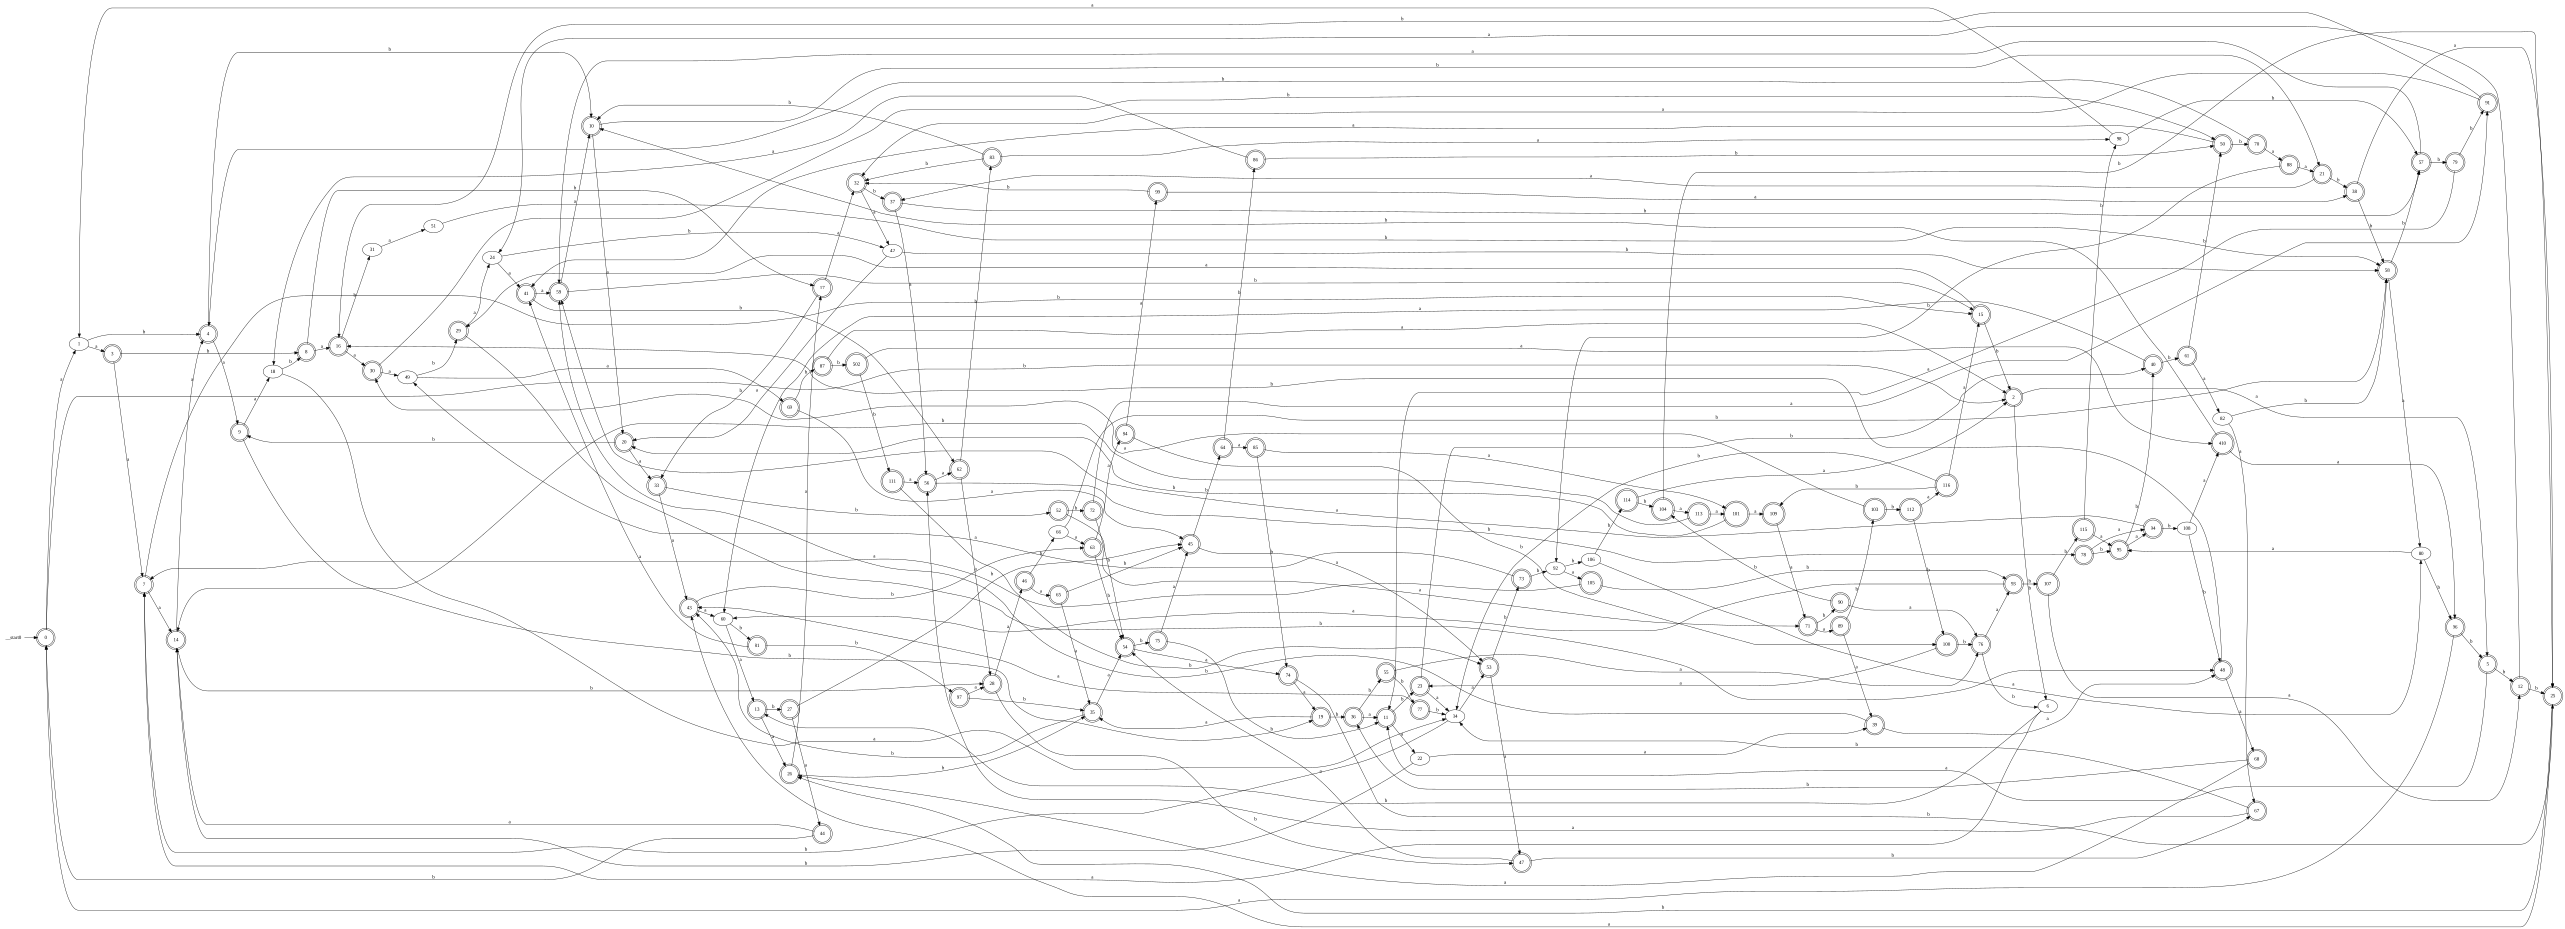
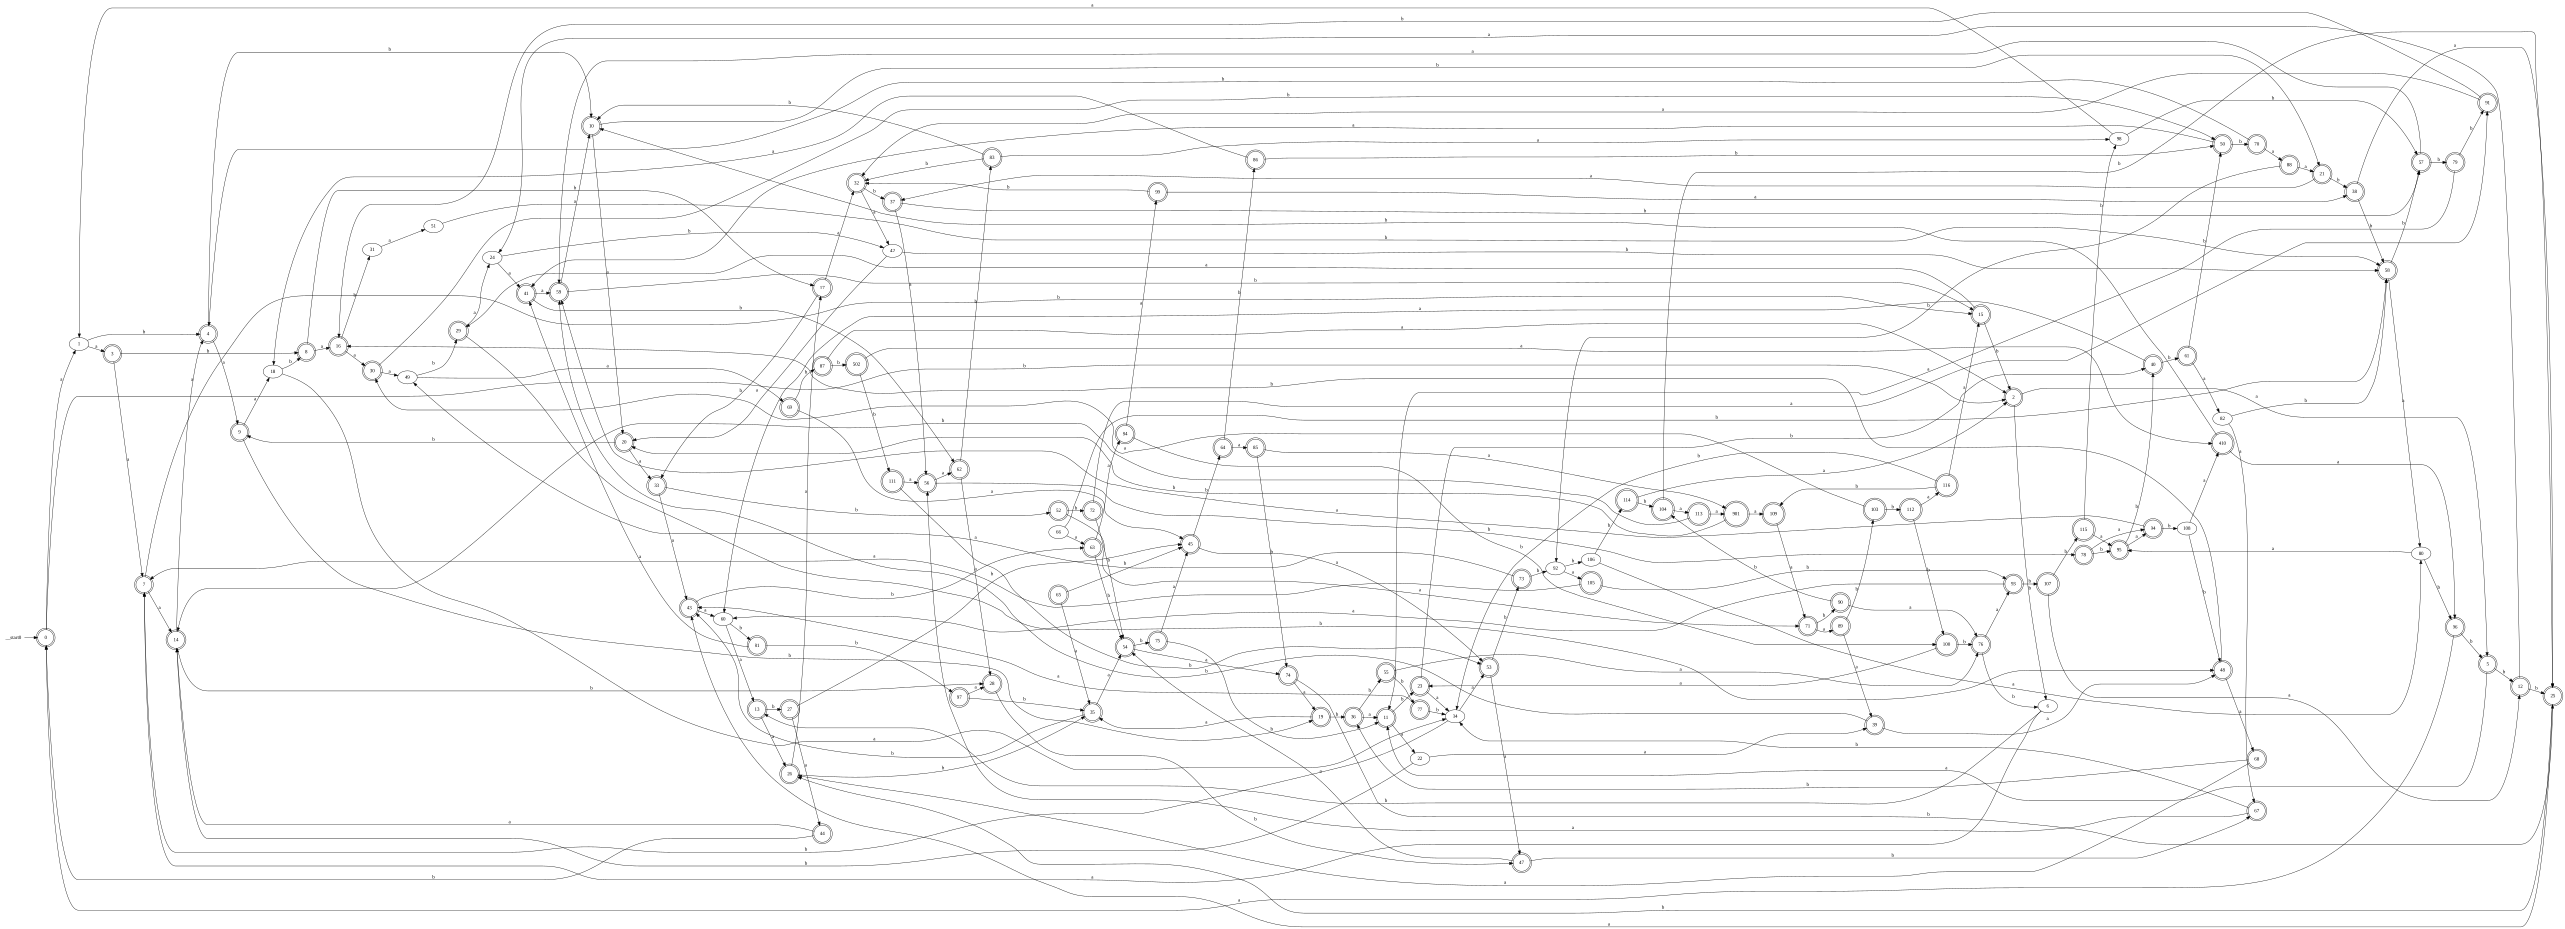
node "101": label "101" -> "901"
node "46": removed
